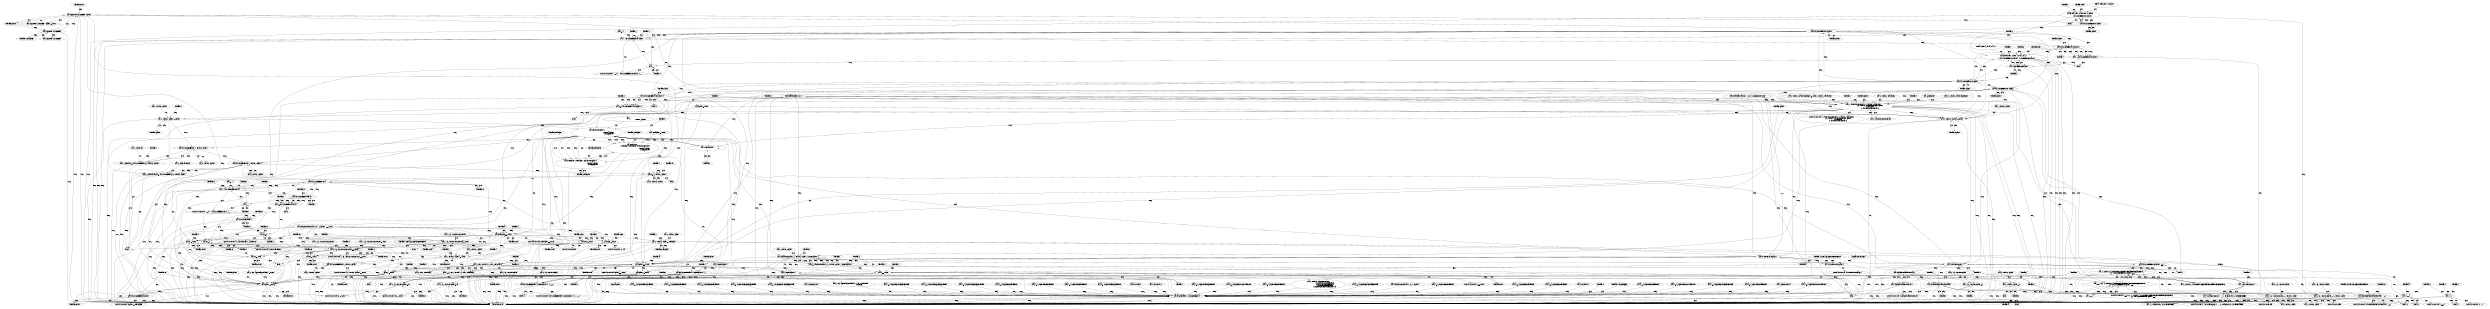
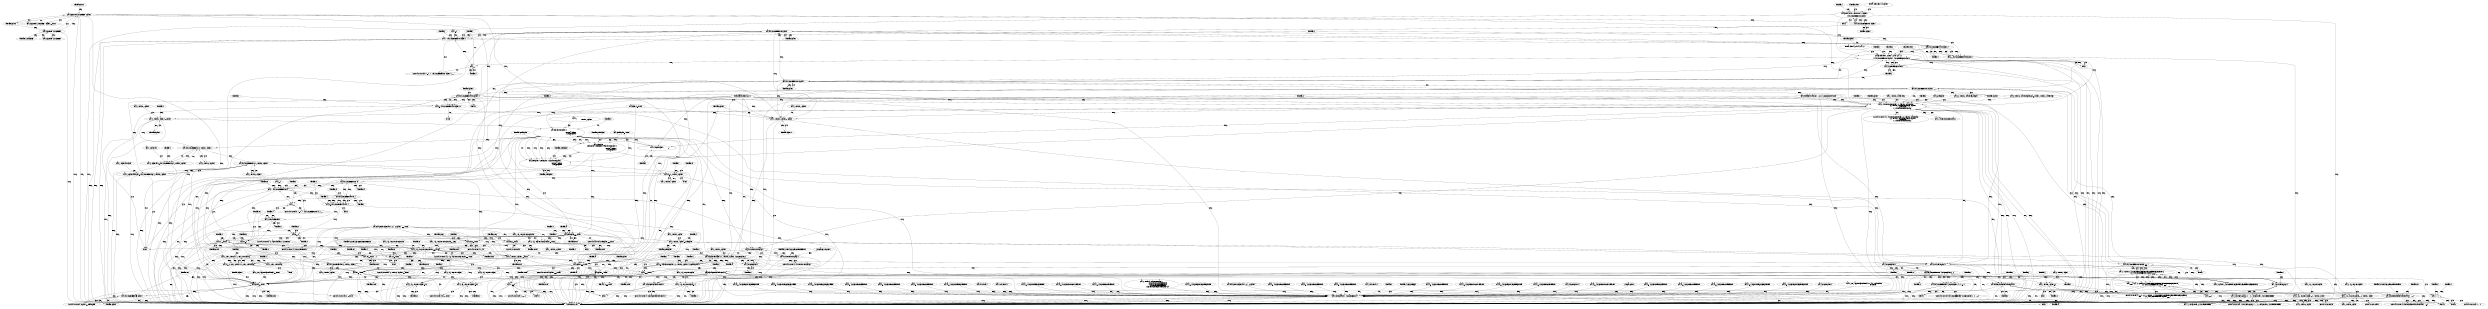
edge "(MethodParameterIn,SSL *s)" -> "(Call,ssl3_digest_cached_records(s))": added, label "DDG:"
edge "(Call,c = sk_SSL_CIPHER_value(sk, i))" -> "(MethodReturn,int)": added, label "DDG:"
edge "(Call,ssl_bytes_to_cipher_list(s, p, i, &(ciphers)) == NULL)" -> "(Call,*nc = NULL)": now "(Call,ssl_bytes_to_cipher_list(s, p, i, &(ciphers)) == NULL)" -> "(Call,ec != NULL)"
node "(Call,sk_SSL_CIPHER_num(ciphers) == 1)": label "(Call,sk_SSL_CIPHER_num(ciphers) == 1)" -> "(Call,sk_SSL_CIPHER_num(eNULL) == 1)"
node "(Call,sk_SSL_CIPHER_find(SSL_get_ciphers(s), c))": label "(Call,sk_SSL_CIPHER_find(SSL_get_ciphers(s), c))" -> "(Call,sk_SSL_CIPHER_num(SSL_get_ciphers(s), c))"
node "(Call,ciphers != NULL)": label "(Call,ciphers != NULL)" -> "(Call,fprintf != NULL)"
node "(ControlStructure,if (c == NULL))": label "(ControlStructure,if (c == NULL))" -> "(Literal,if (c == NULL))"
edge "(Call,rv == 0)" -> "(Call,rv < 0)": added, label "DDG:"
edge "(Call,s->cert->cert_cb(s, s->cert->cert_cb_arg))" -> "(Call,ssl3_send_alert(s, SSL3_AL_FATAL, al))": removed, label "DDG:"
